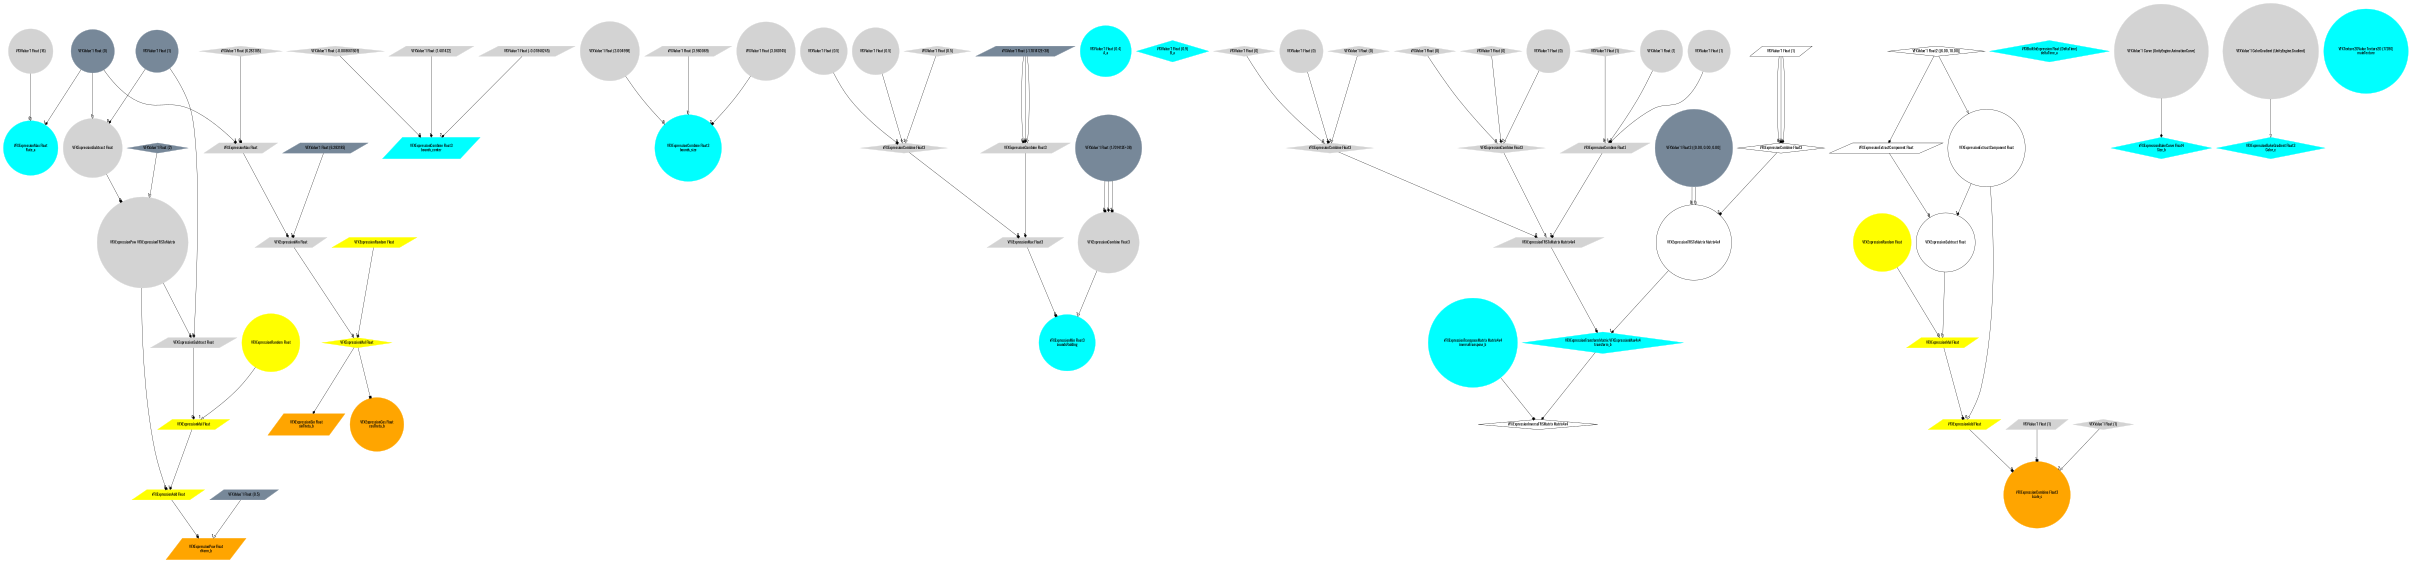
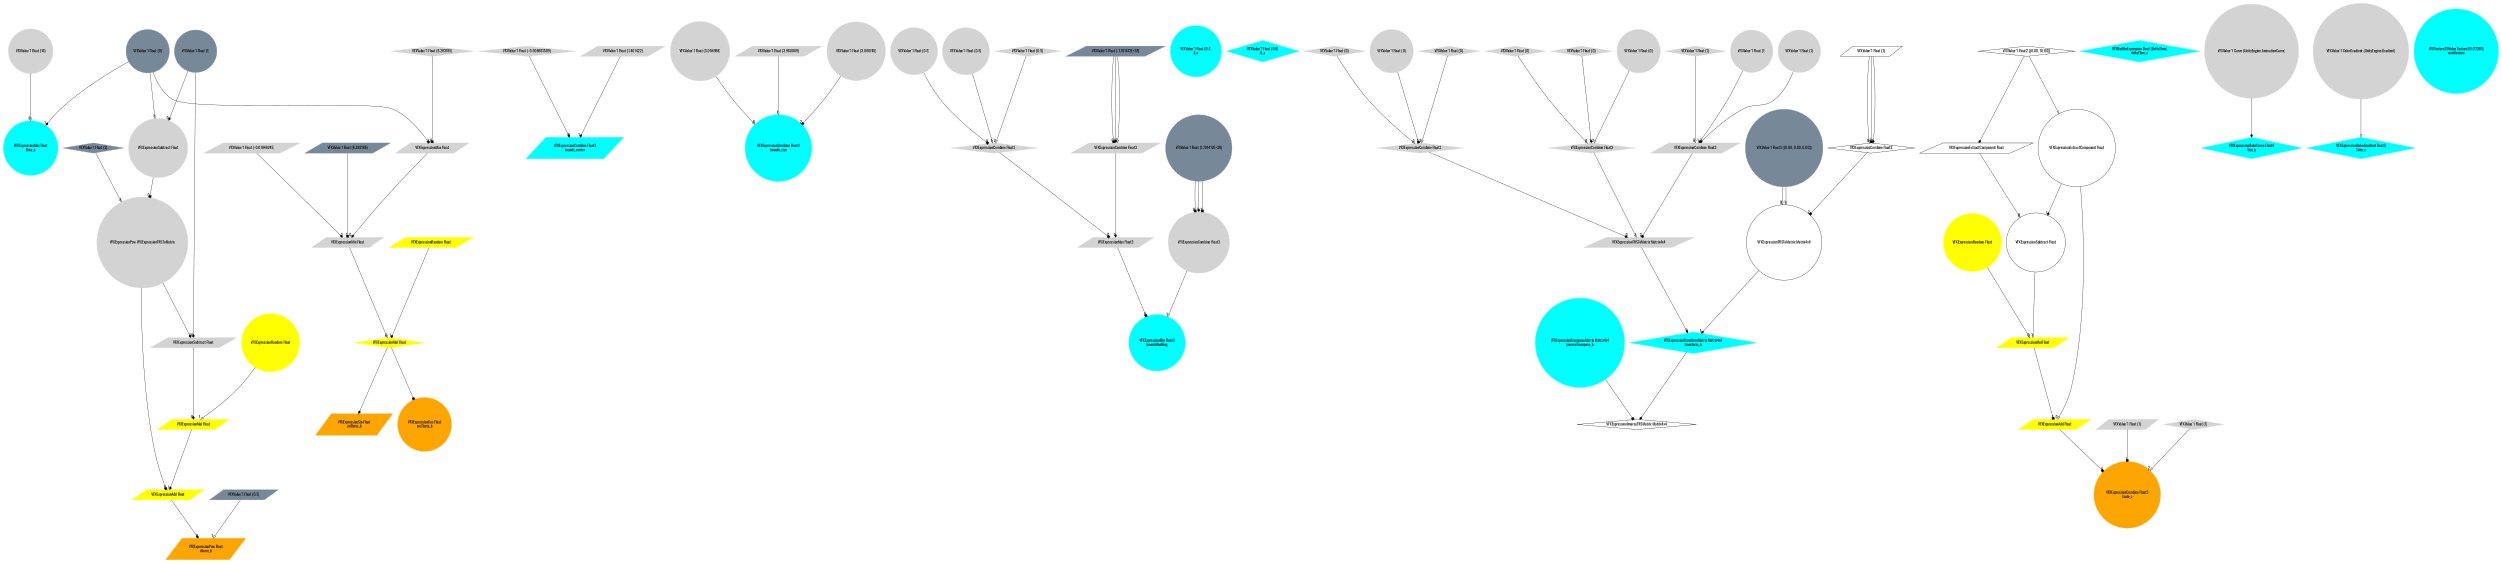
edge "VFXValue`1 Float (-0.01848245)" -> "VFXExpressionCombine Float3 bounds_center": now "VFXValue`1 Float (-0.01848245)" -> "VFXExpressionMin Float"
node "VFXExpressionTransformMatrix VFXExpressionMax4x4 transform_b": label "VFXExpressionTransformMatrix VFXExpressionMax4x4 transform_b" -> "VFXExpressionTransformMatrix Matrix4x4 transform_b"
